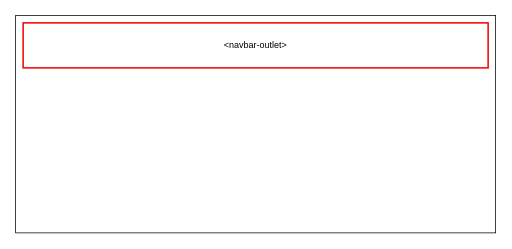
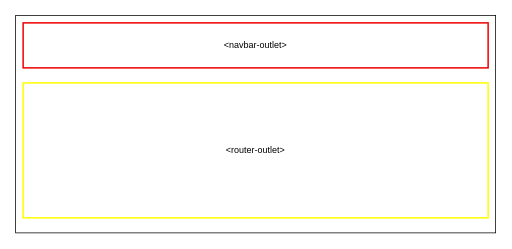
node "<router-outlet>": added
